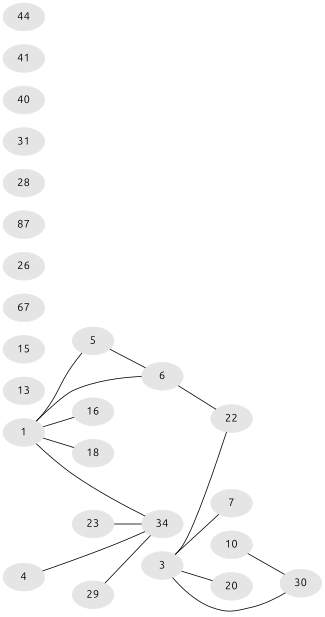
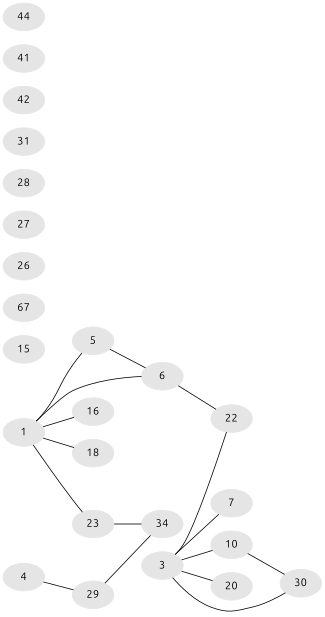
node "40": label "40" -> "42"
node "87": label "87" -> "27"
node "13": removed
edge "1" -- "34": now "1" -- "23"
edge "34" -- "4": now "29" -- "4"
edge "10" -- "3": added
